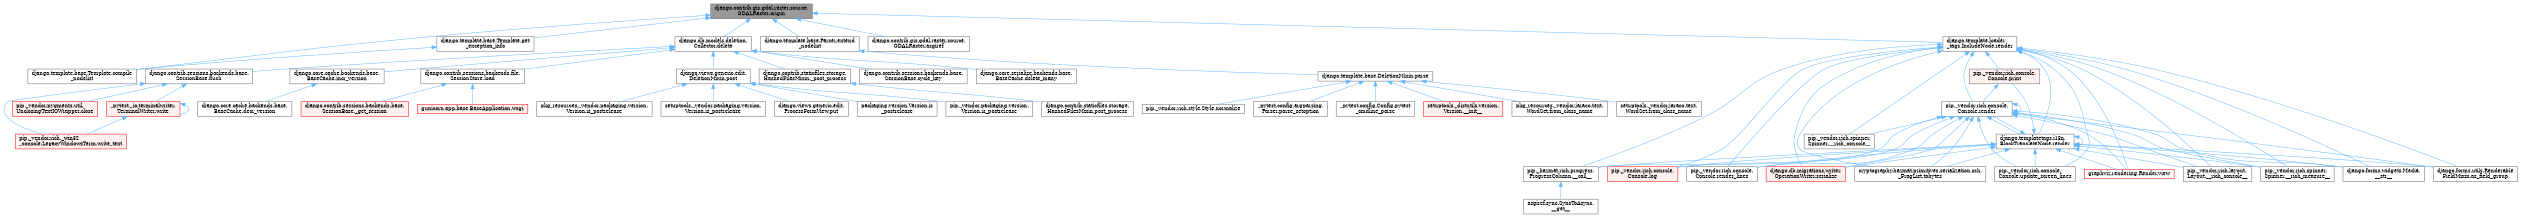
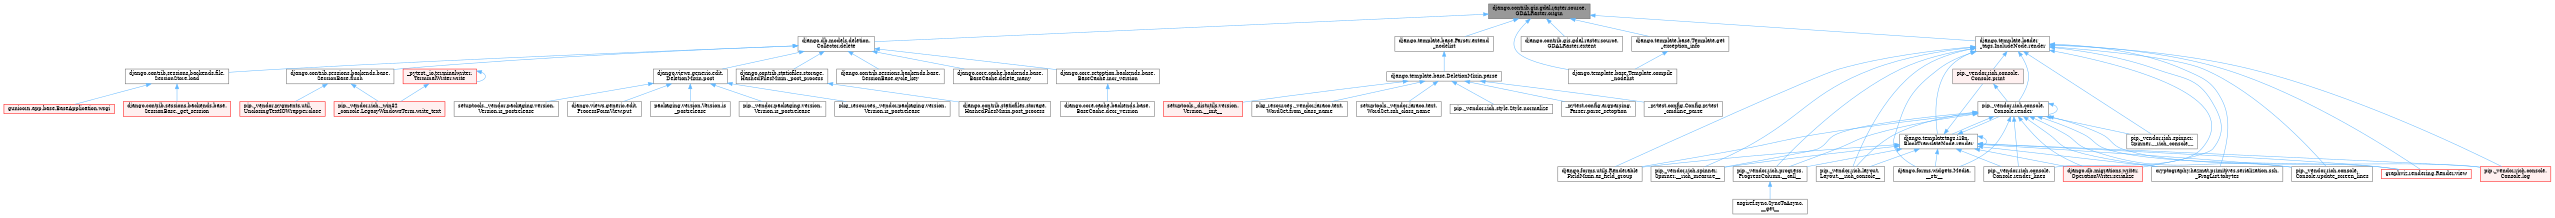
node "django.contrib.gis.gdal.raster.source. GDALRaster.asgiref": label "django.contrib.gis.gdal.raster.source. GDALRaster.asgiref" -> "django.contrib.gis.gdal.raster.source. GDALRaster.extent"
node "django.core.cache.backends.base. BaseCache.incr_version": label "django.core.cache.backends.base. BaseCache.incr_version" -> "django.core.setoption.backends.base. BaseCache.incr_version"
node "django.core.serialize.backends.base. BaseCache.delete_many": label "django.core.serialize.backends.base. BaseCache.delete_many" -> "django.core.cache.backends.base. BaseCache.delete_many"
edge "_pytest._io.terminalwriter. TerminalWriter.write" -> "django.contrib.sessions.backends.base. SessionBase.flush": removed
node "setuptools._vendor.jaraco.text. WordSet.from_class_name": label "setuptools._vendor.jaraco.text. WordSet.from_class_name" -> "setuptools._vendor.jaraco.text. WordSet.ssh_class_name"
node "pip._hazmat.rich.progress. ProgressColumn.__call__": label "pip._hazmat.rich.progress. ProgressColumn.__call__" -> "pip._vendor.rich.progress. ProgressColumn.__call__"
